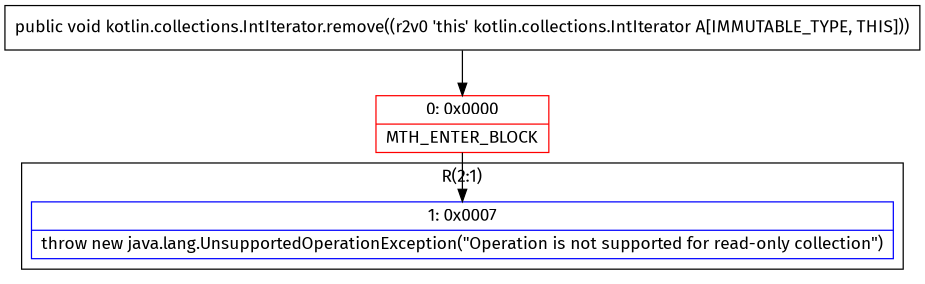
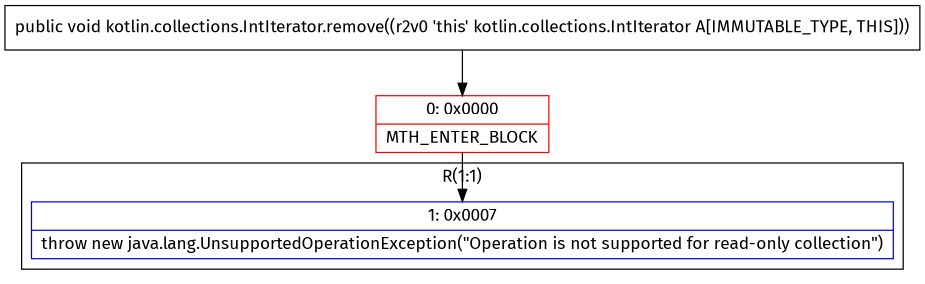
cluster "R(2:1)": label "R(2:1)" -> "R(1:1)"
